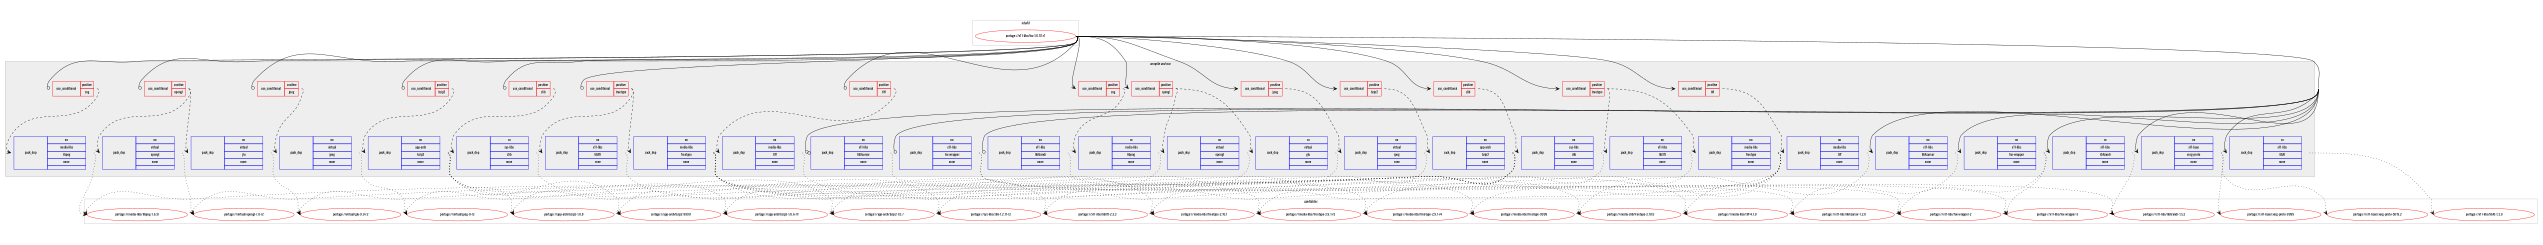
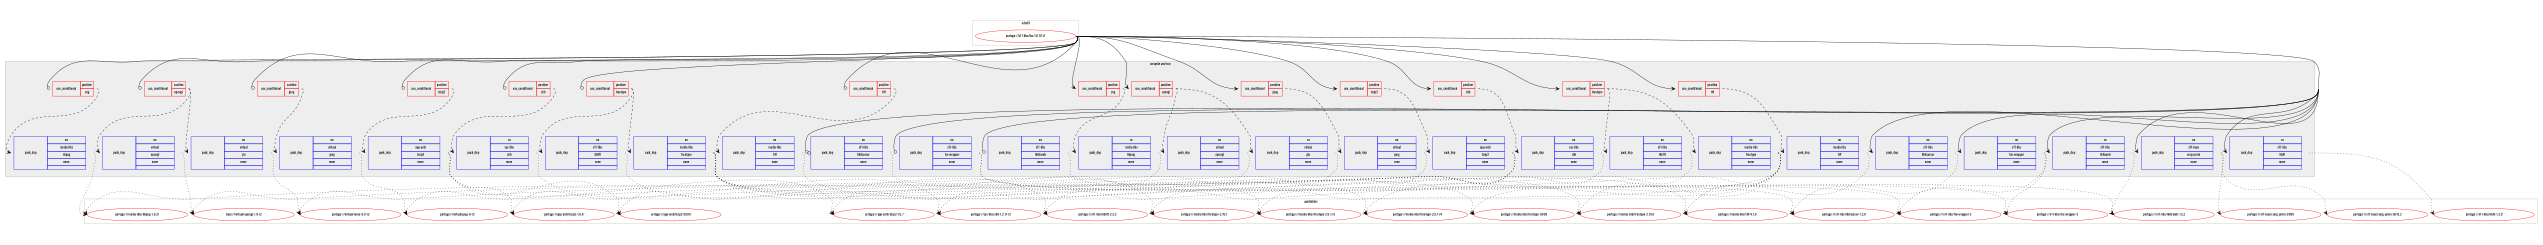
node "portage://virtual/opengl-7.0-r2": label "portage://virtual/opengl-7.0-r2" -> "base://virtual/opengl-7.0-r2"
node "portage://virtual/glu-9.0-r2": label "portage://virtual/glu-9.0-r2" -> "portage://virtual/none-9.0-r2"
node "portage://app-arch/bzip2-1.0.6-r11": removed
